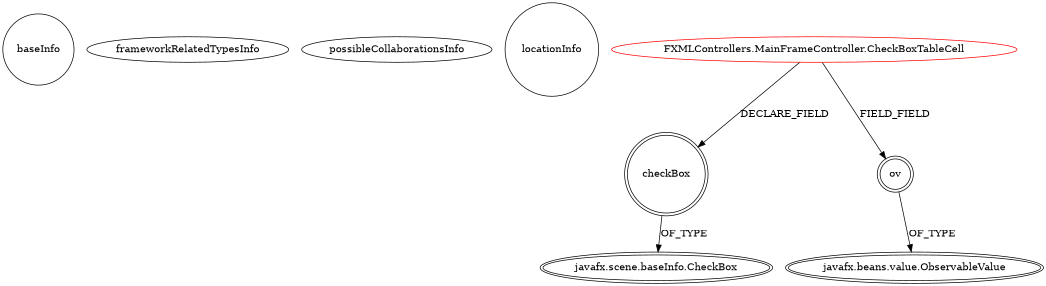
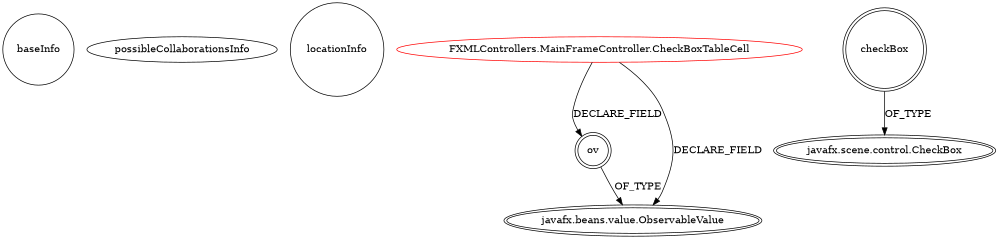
node "frameworkRelatedTypesInfo": removed
edge "FXMLControllers.MainFrameController.CheckBoxTableCell" -> "checkBox": now "FXMLControllers.MainFrameController.CheckBoxTableCell" -> "javafx.beans.value.ObservableValue"
edge "FXMLControllers.MainFrameController.CheckBoxTableCell" -> "ov": label "FIELD_FIELD" -> "DECLARE_FIELD"
node "javafx.scene.baseInfo.CheckBox": label "javafx.scene.baseInfo.CheckBox" -> "javafx.scene.control.CheckBox"
